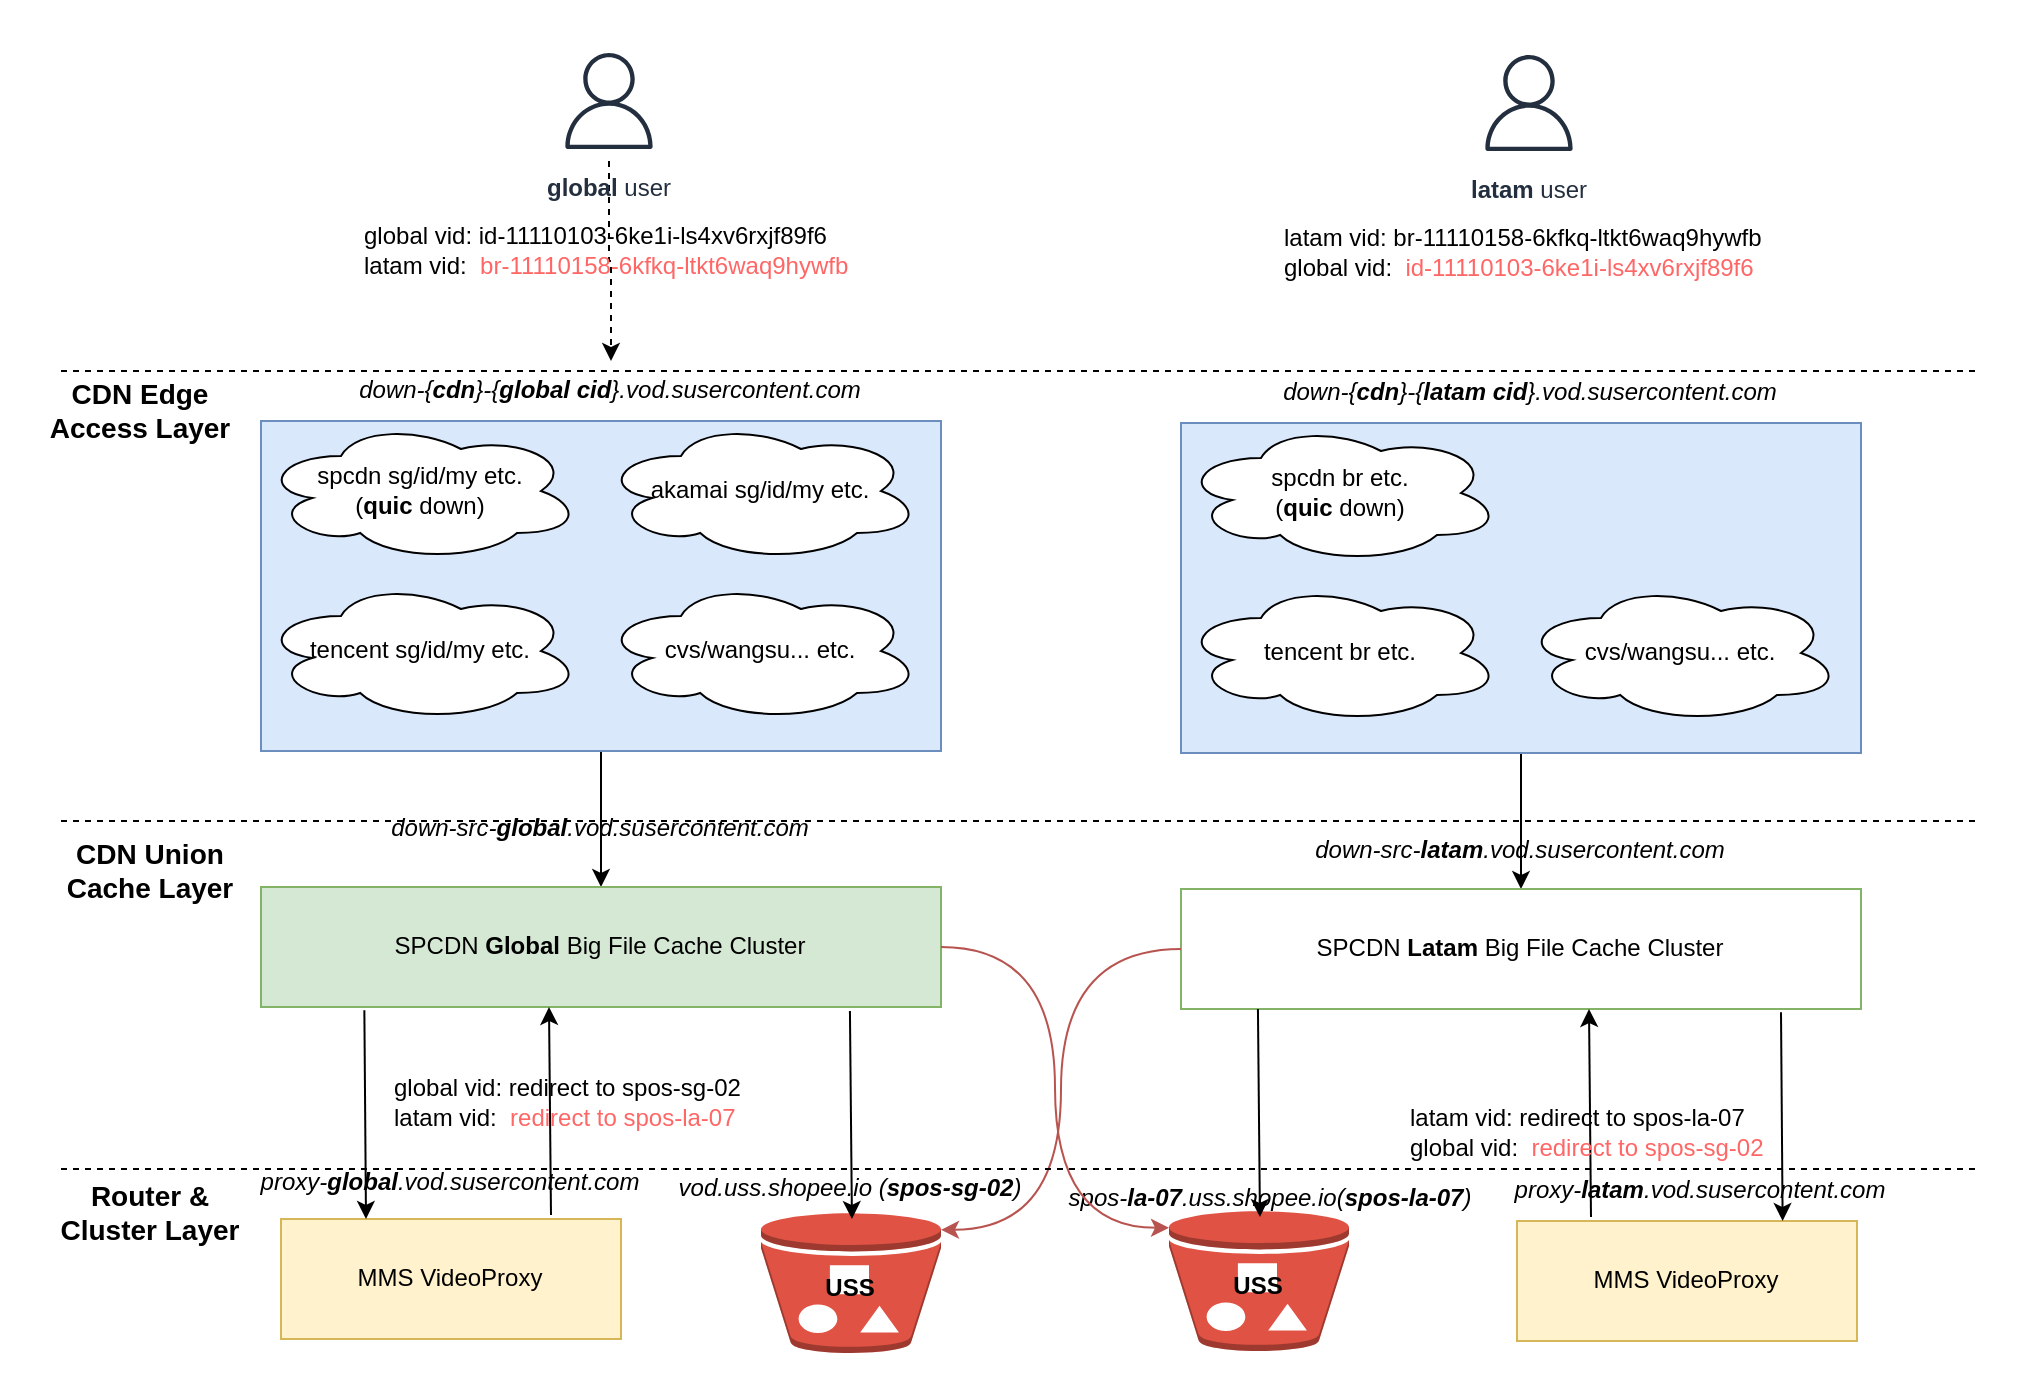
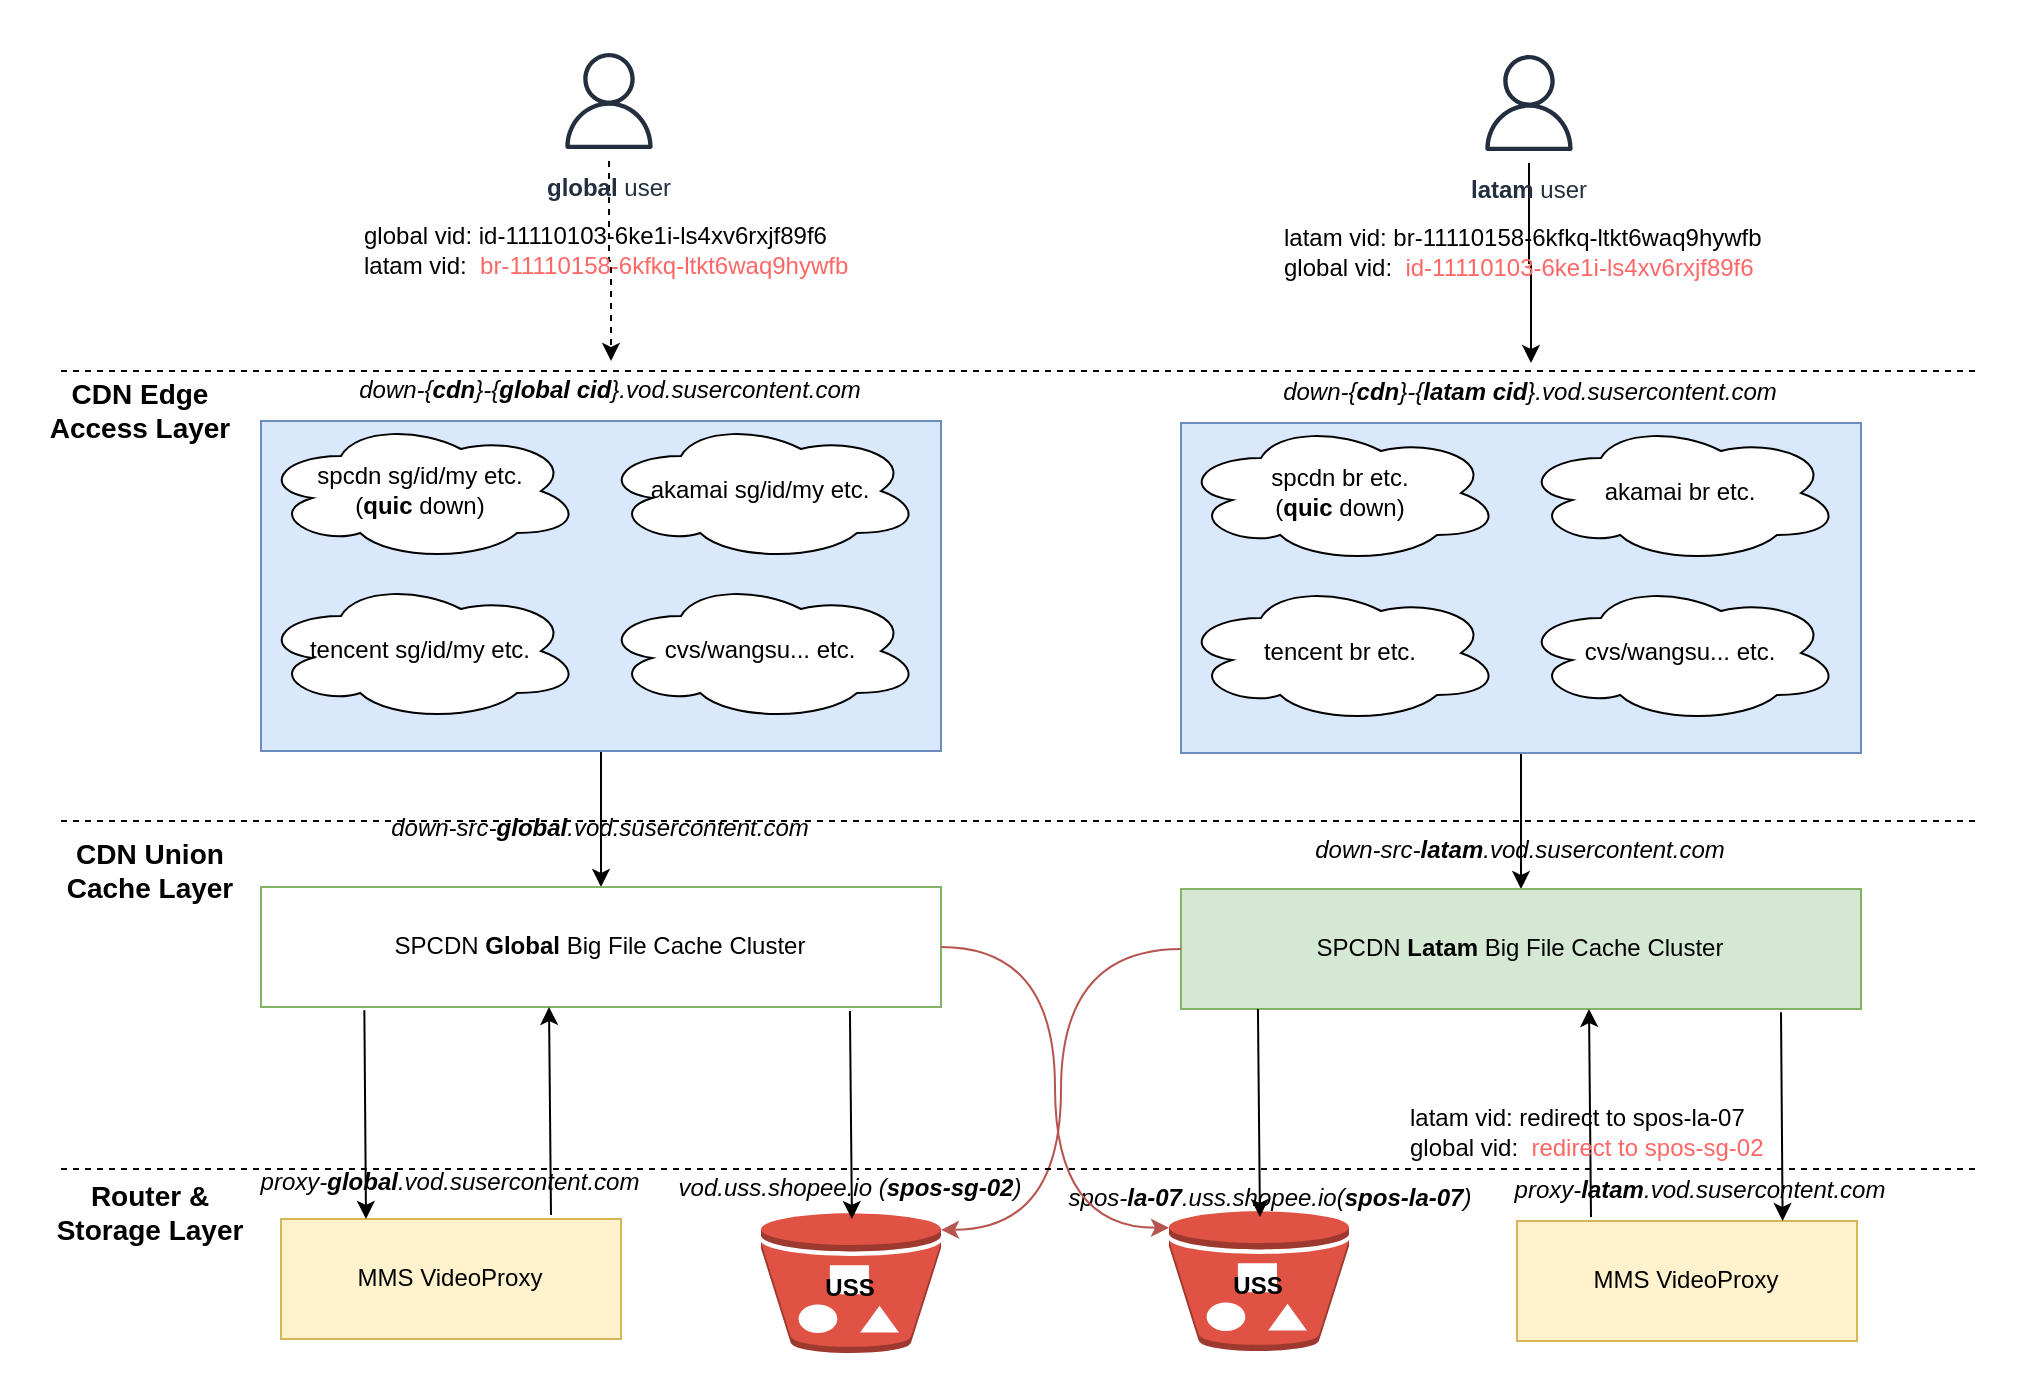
edge "latam user" -> "down-{cdn}-{latam cid}.vod.susercontent.com": added
node "akamai br etc.": added
node "SPCDN Global Big File Cache Cluster": fillcolor #d5e8d4 -> #ffffff
node "SPCDN Latam Big File Cache Cluster": fillcolor #ffffff -> #d5e8d4
node "global vid: redirect to spos-sg-02 latam vid: redirect to spos-la-07": removed
node "Router & Cluster Layer": label "Router & Cluster Layer" -> "Router & Storage Layer"
